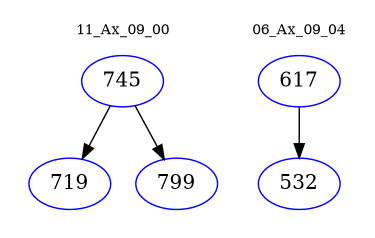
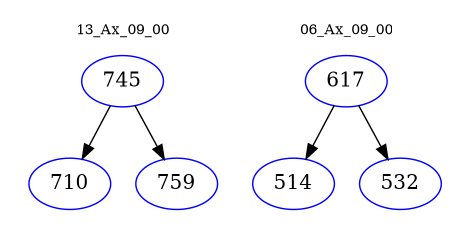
cluster "11_Ax_09_00": label "11_Ax_09_00" -> "13_Ax_09_00"
cluster "06_Ax_09_04": label "06_Ax_09_04" -> "06_Ax_09_00"
node "719": label "719" -> "710"
node "799": label "799" -> "759"
node "514": added
